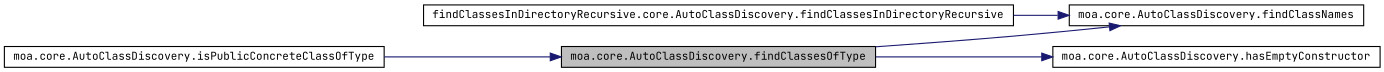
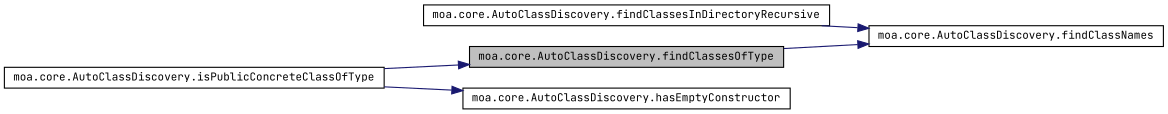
node "findClassesInDirectoryRecursive.core.AutoClassDiscovery.findClassesInDirectoryRecursive": label "findClassesInDirectoryRecursive.core.AutoClassDiscovery.findClassesInDirectoryRecursive" -> "moa.core.AutoClassDiscovery.findClassesInDirectoryRecursive"
edge "moa.core.AutoClassDiscovery.findClassesOfType" -> "moa.core.AutoClassDiscovery.hasEmptyConstructor": now "moa.core.AutoClassDiscovery.isPublicConcreteClassOfType" -> "moa.core.AutoClassDiscovery.hasEmptyConstructor"
